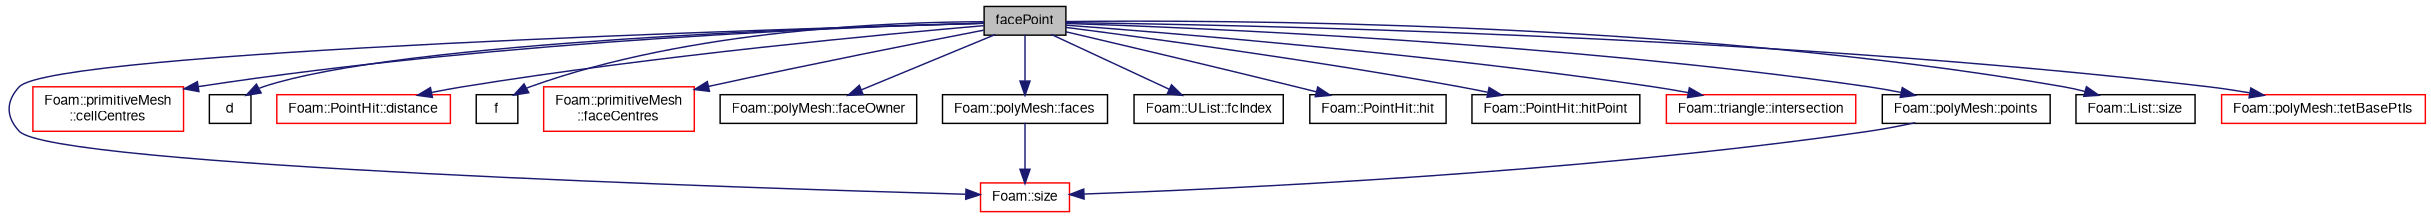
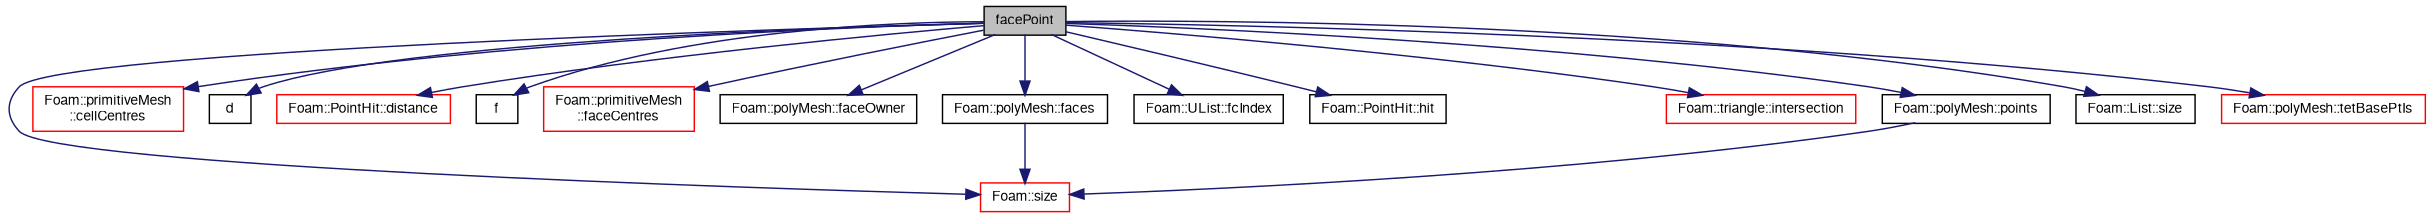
node "Foam::PointHit::hitPoint": removed
